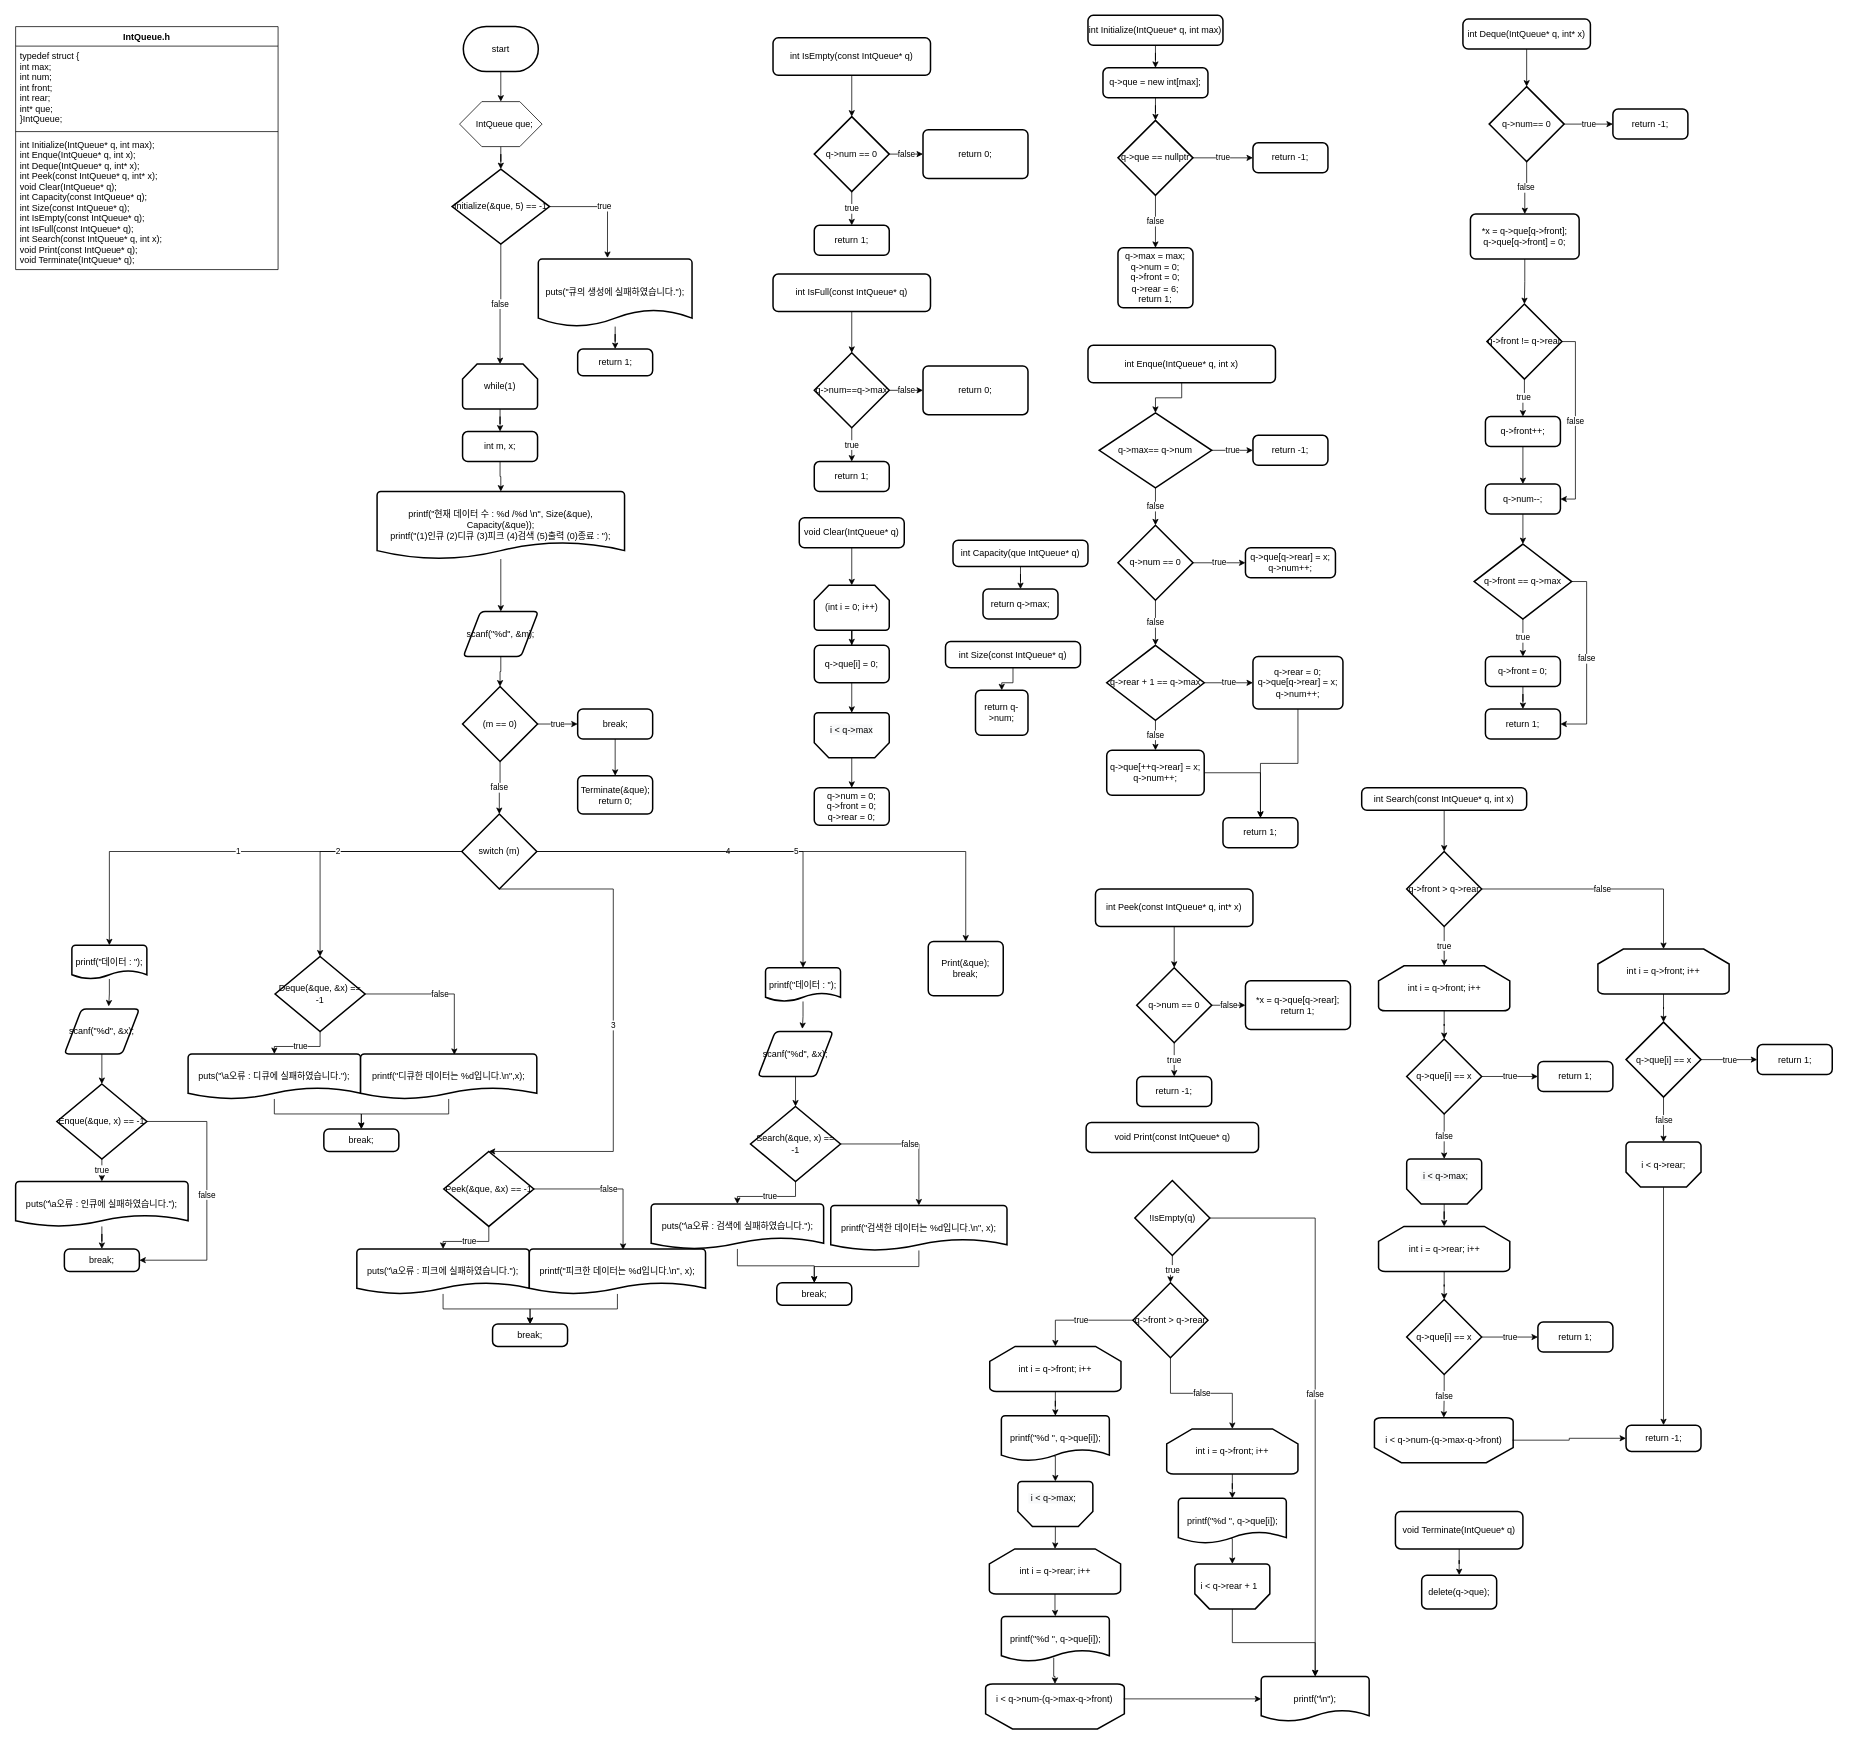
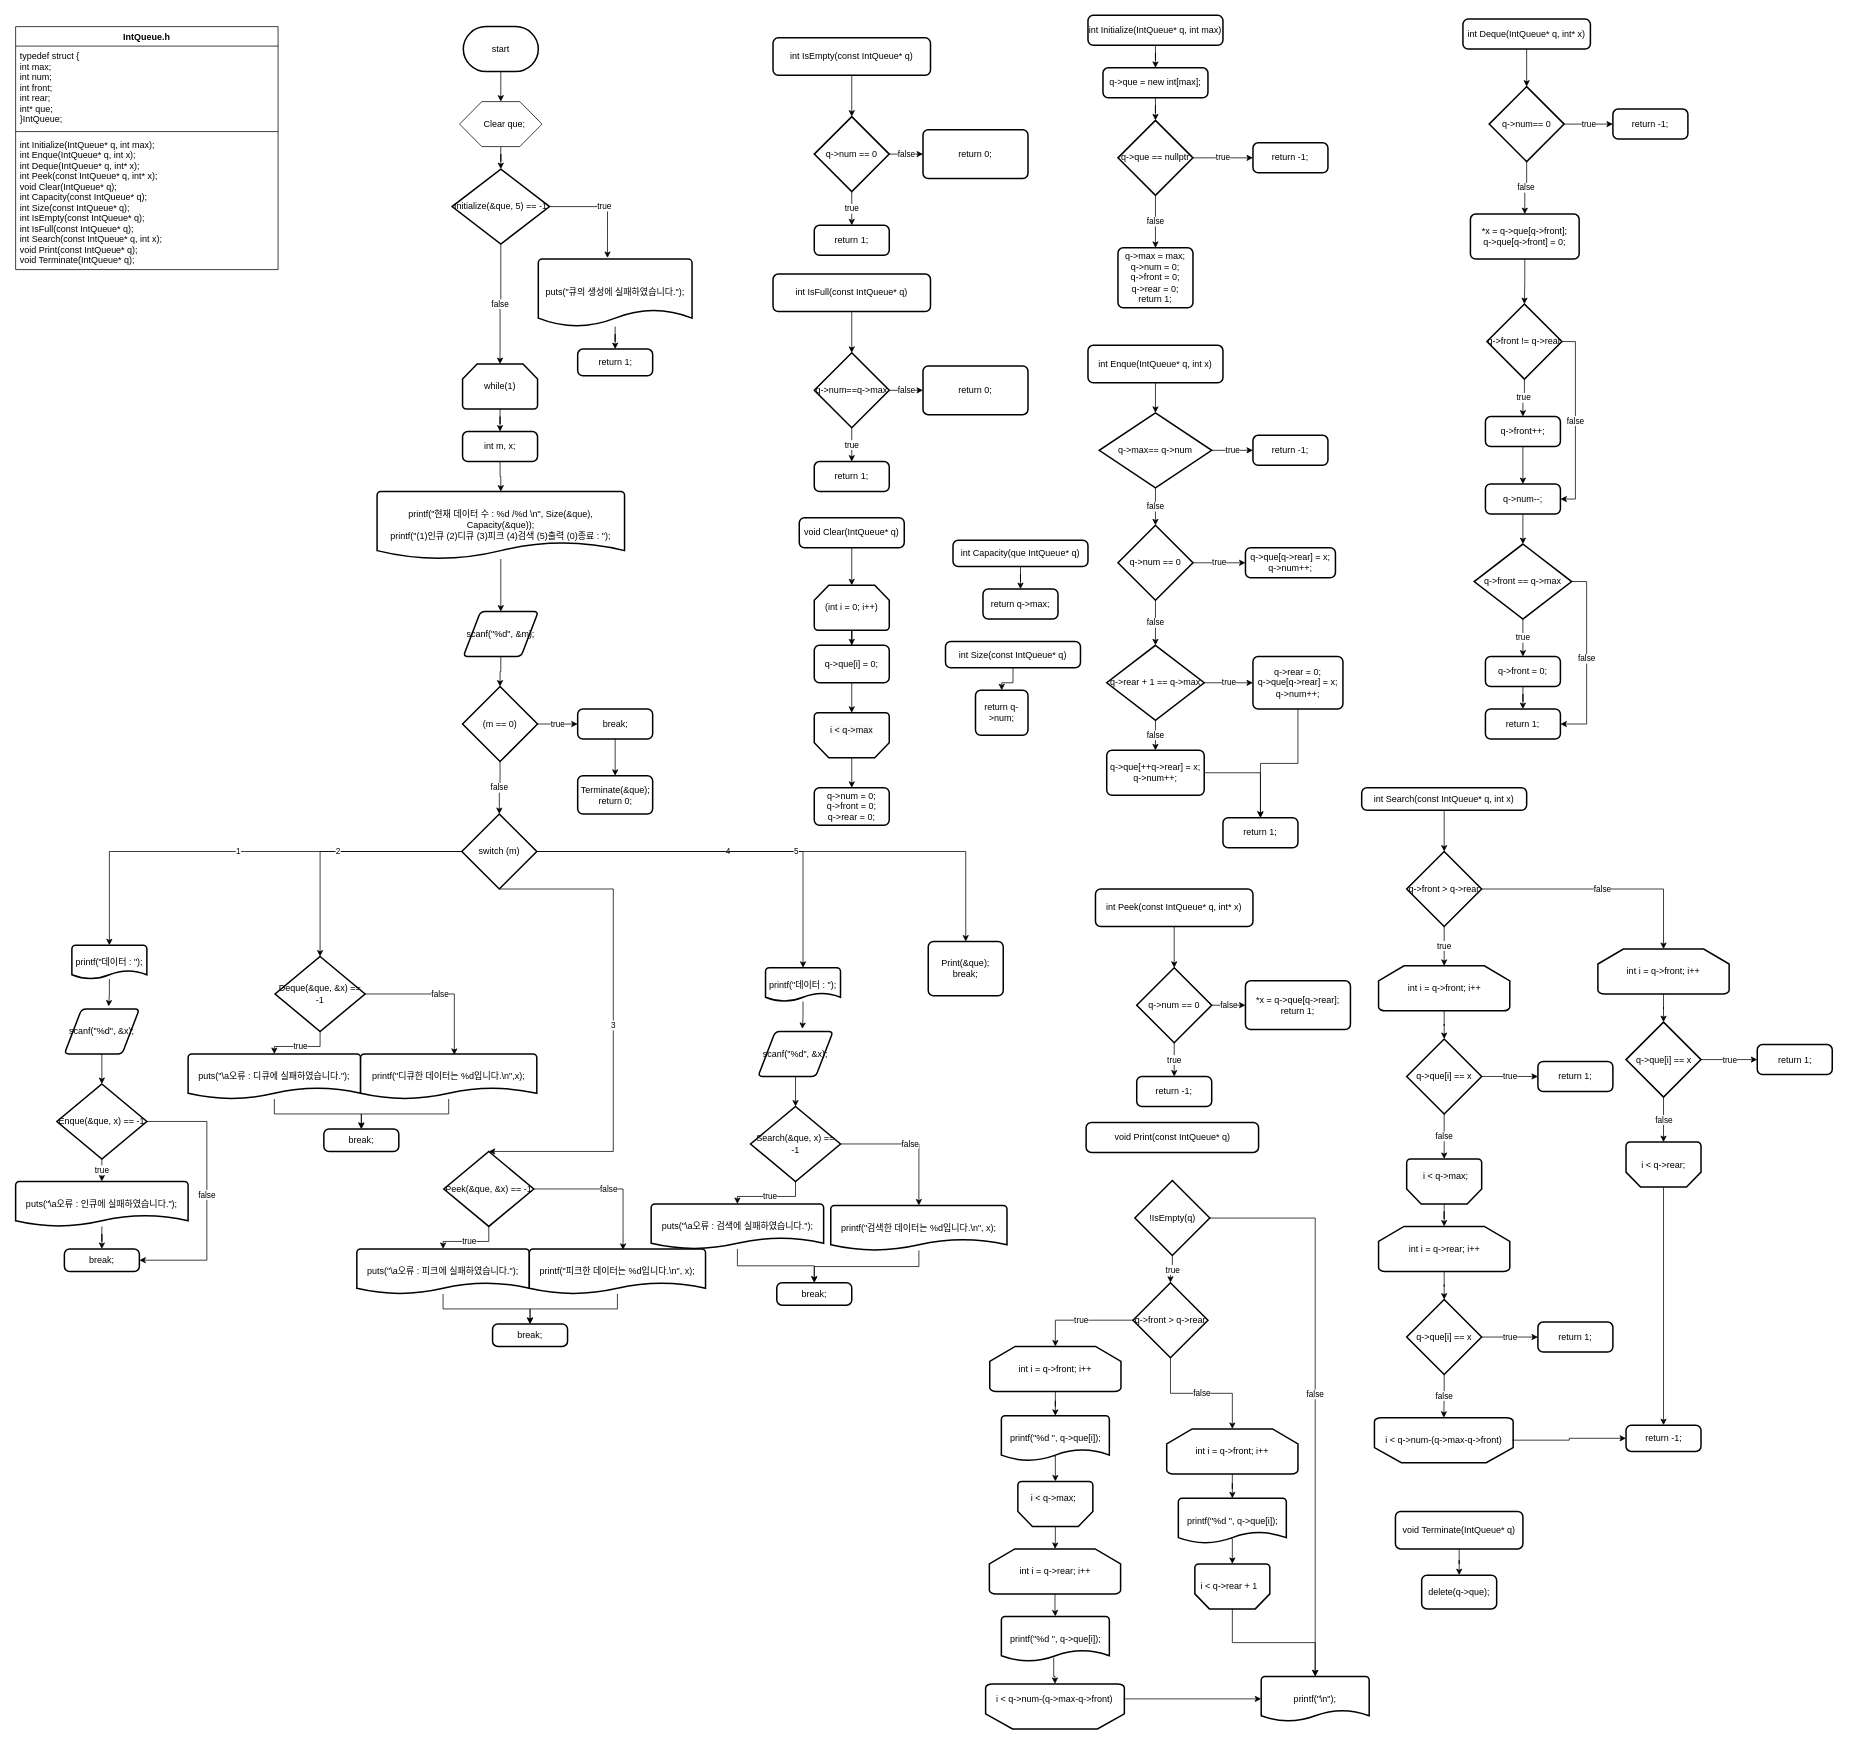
node "IntQueue que;": label "IntQueue que;" -> "Clear que;"
node "q->max = max; q->num = 0; q->front = 0; q->rear = 6; return 1;": label "q->max = max; q->num = 0; q->front = 0; q->rear = 6; return 1;" -> "q->max = max; q->num = 0; q->front = 0; q->rear = 0; return 1;"
node "int Enque(IntQueue* q, int x)": size 188x38 -> 135x38
